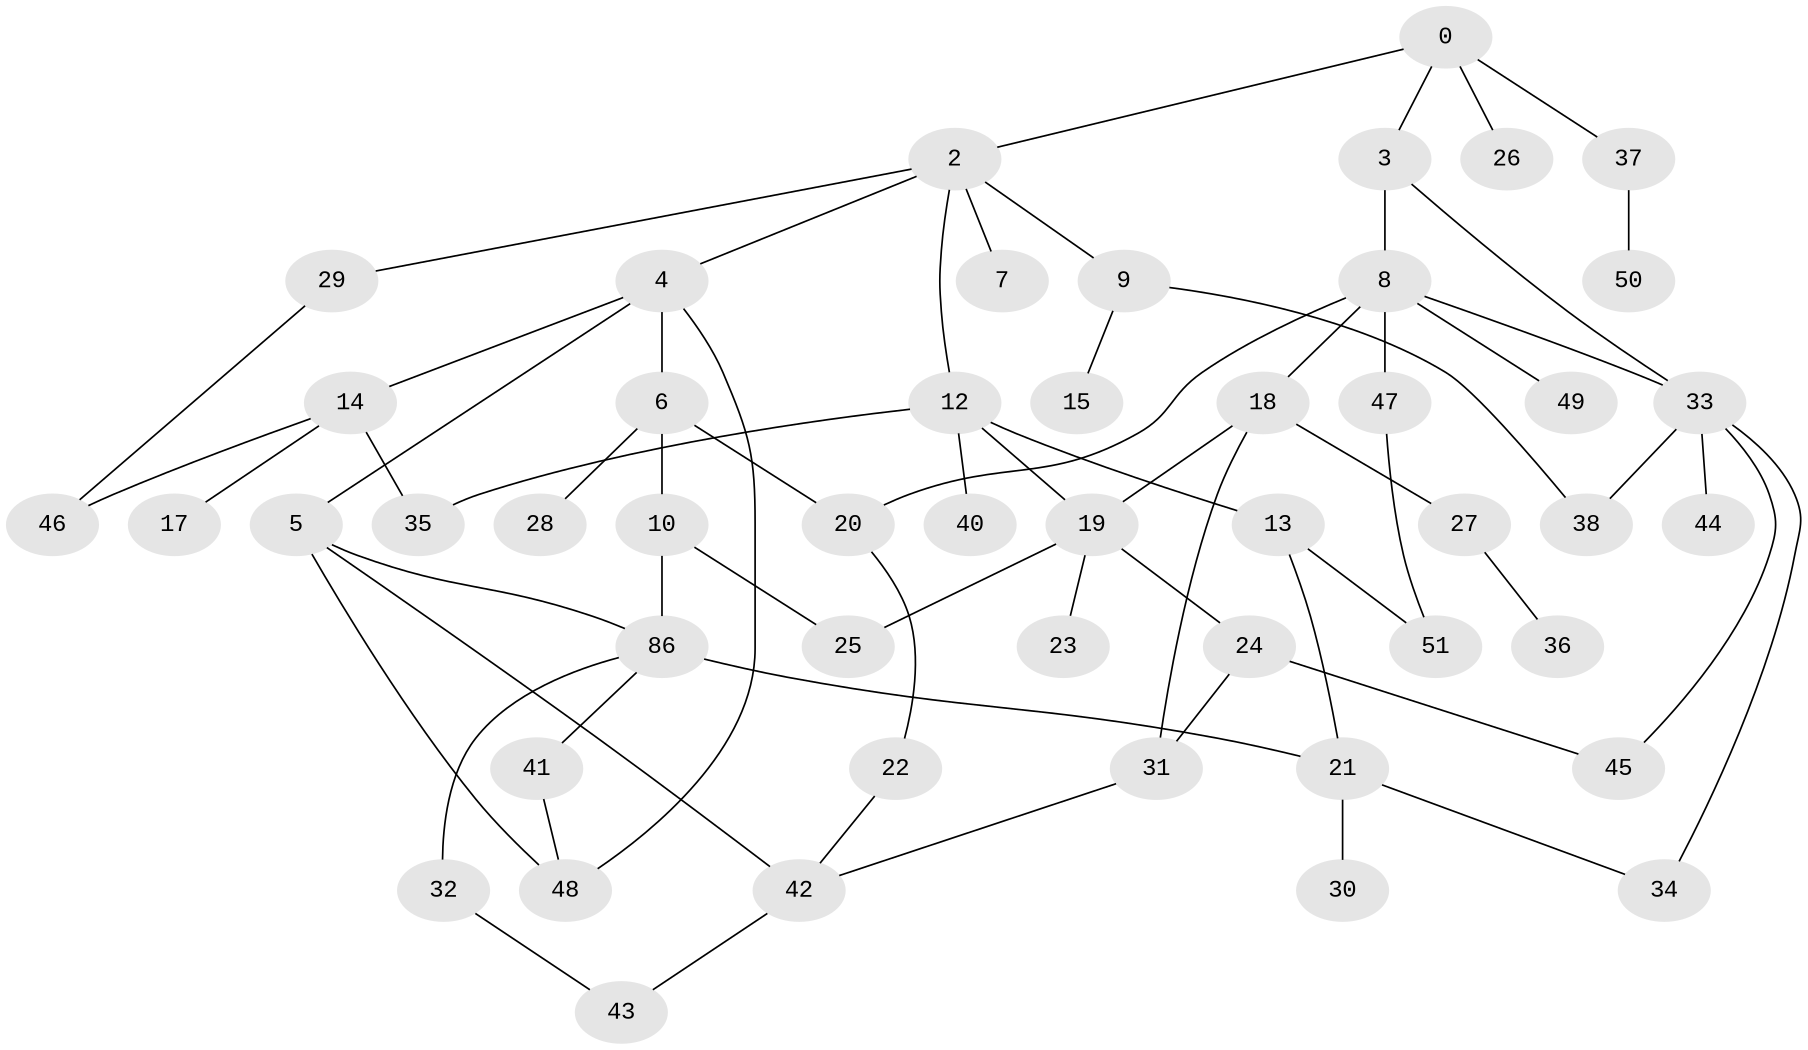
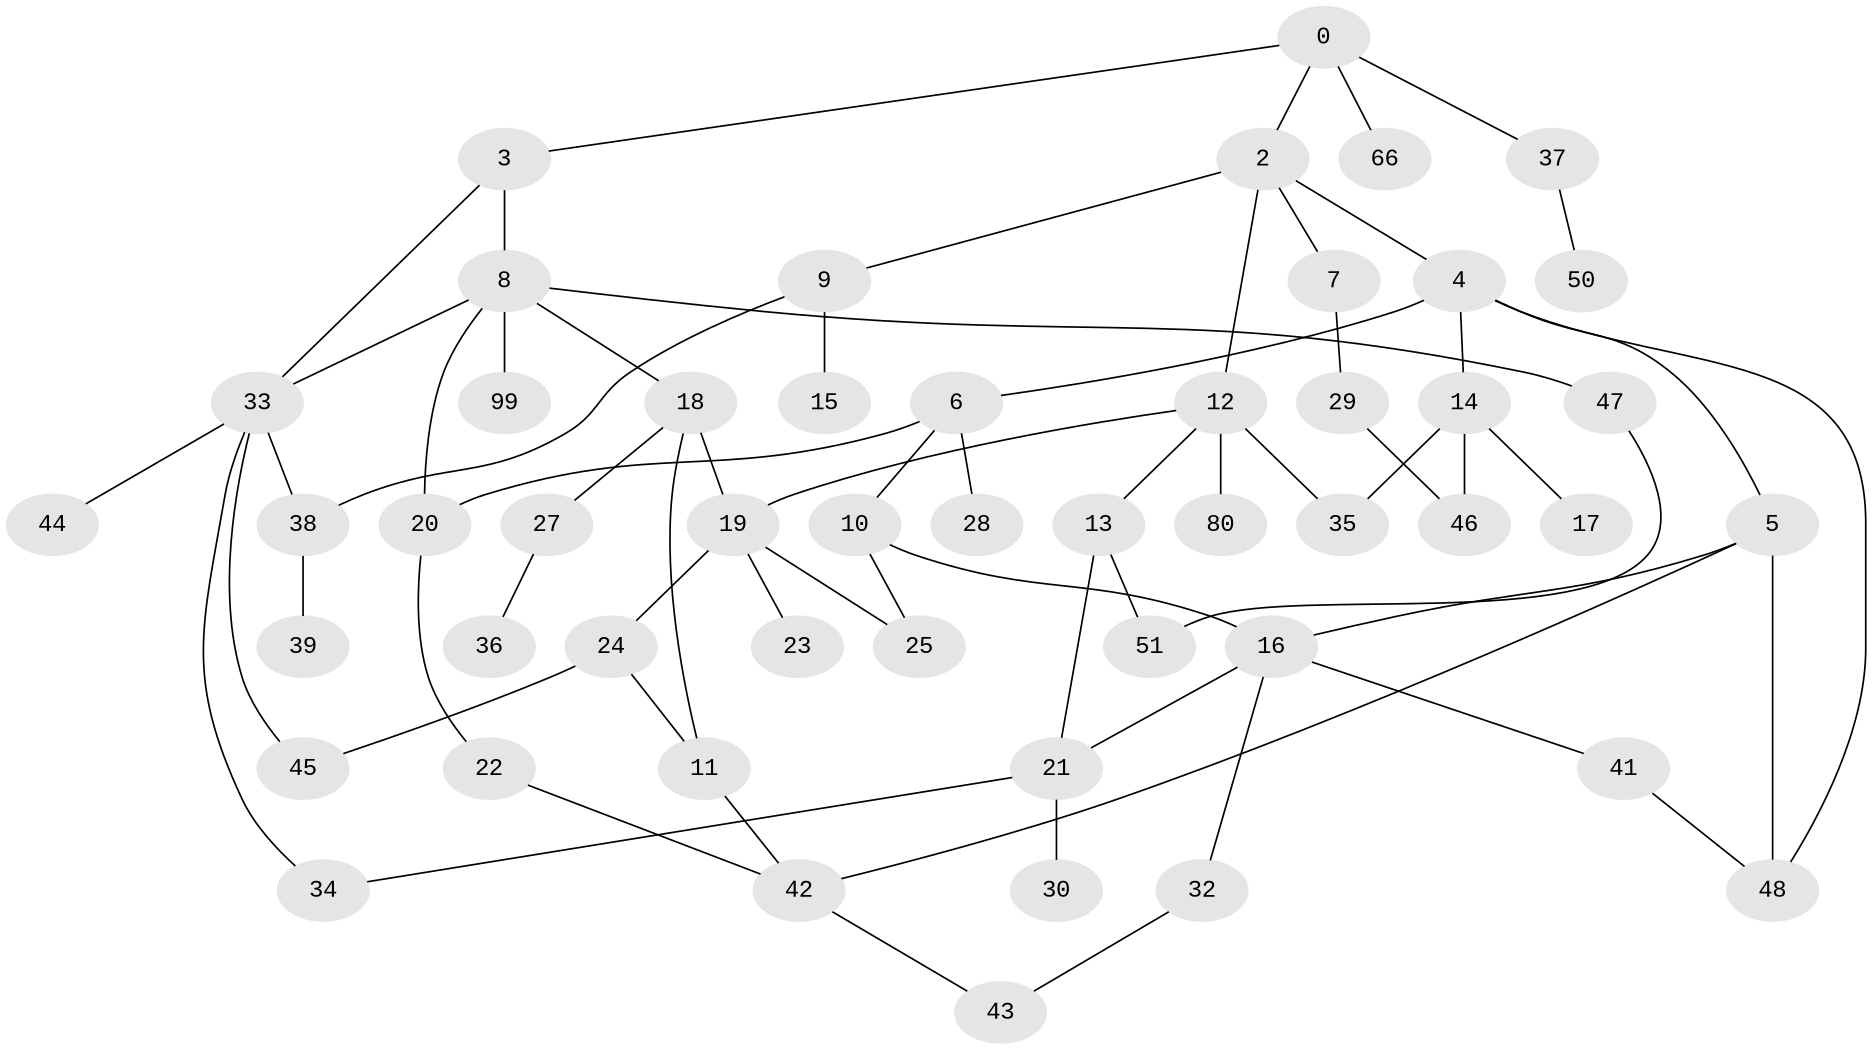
node "26": label "26" -> "66"
edge "2" -- "29": now "7" -- "29"
node "49": label "49" -> "99"
node "40": label "40" -> "80"
node "39": added
node "86": label "86" -> "16"
node "31": label "31" -> "11"
